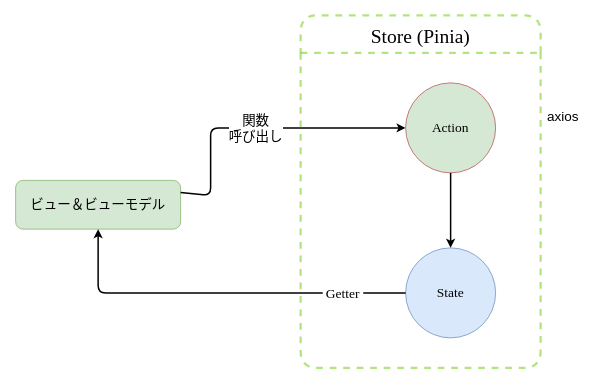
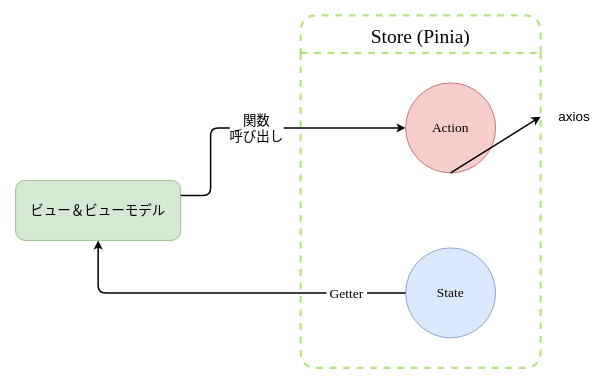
node "axios": moved (563, 117) -> (574, 117)
node "Action": fillcolor #d5e8d4 -> #f8cecc
node "ビュー＆ビューモデル": size 165x49 -> 165x60
edge "Action" -> "State": now "Action" -> "Store (Pinia)"
